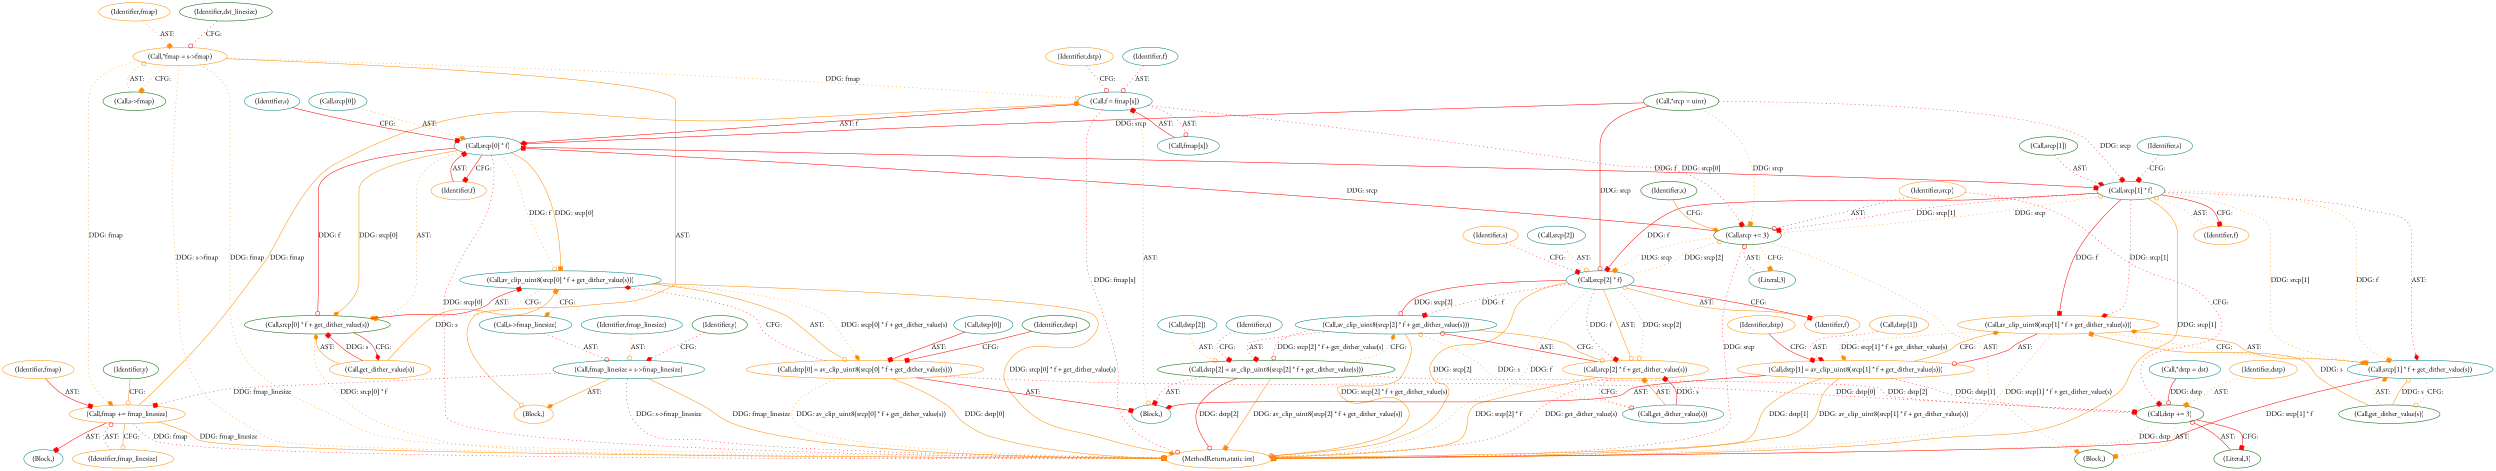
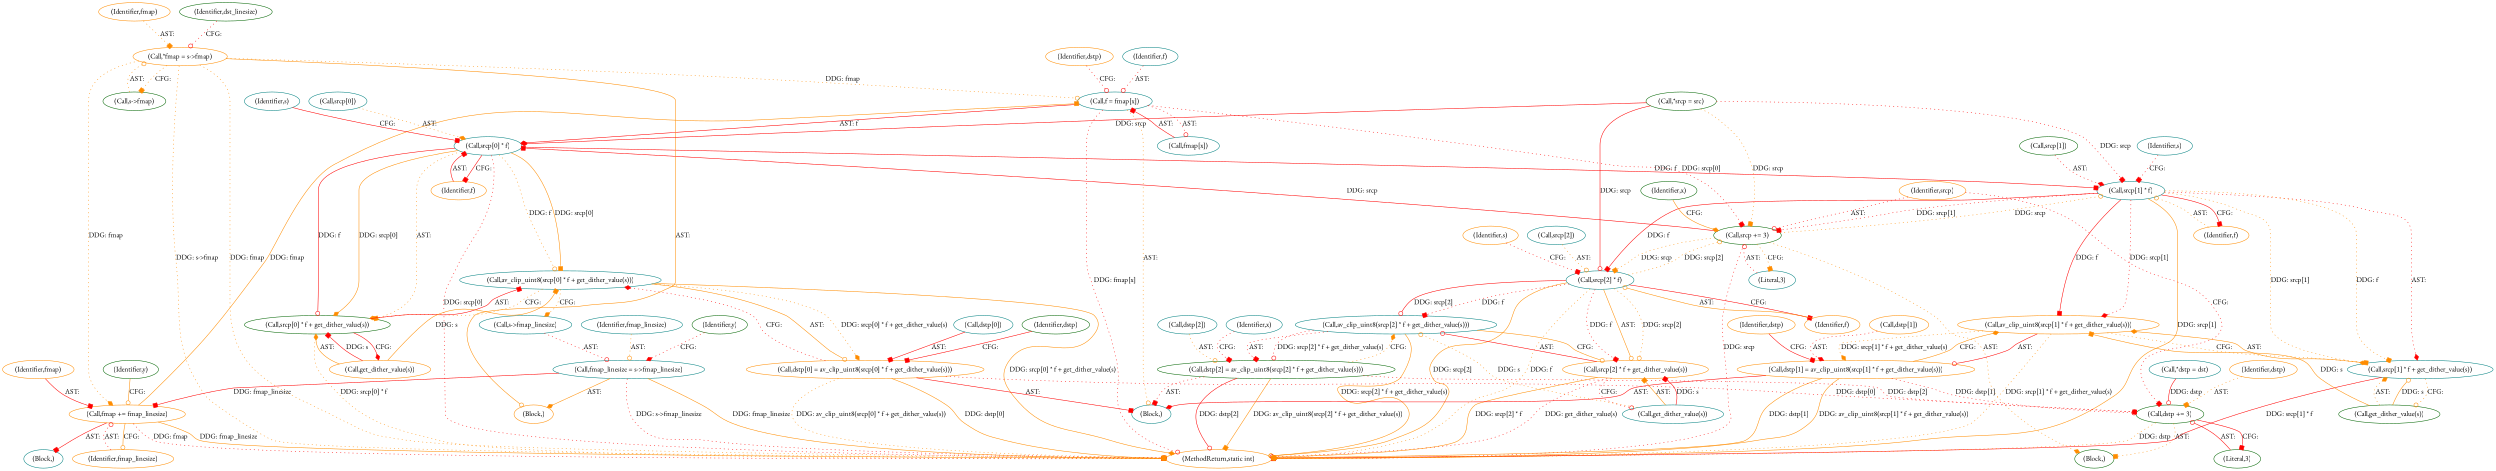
node "(Call,*srcp = uint)": label "(Call,*srcp = uint)" -> "(Call,*srcp = src)"
edge "(Call,fmap_linesize = s->fmap_linesize)" -> "(Call,fmap += fmap_linesize)": style dotted -> solid
